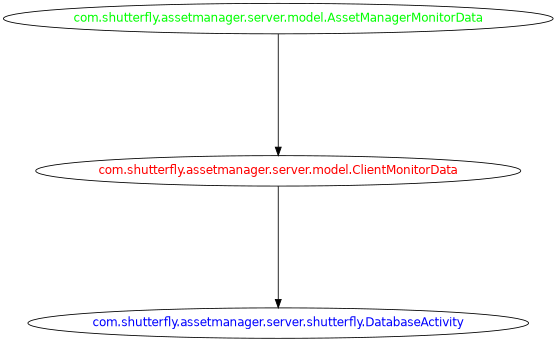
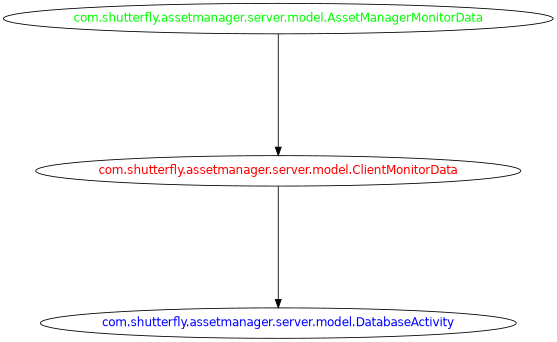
node "com.shutterfly.assetmanager.server.shutterfly.DatabaseActivity": label "com.shutterfly.assetmanager.server.shutterfly.DatabaseActivity" -> "com.shutterfly.assetmanager.server.model.DatabaseActivity"
